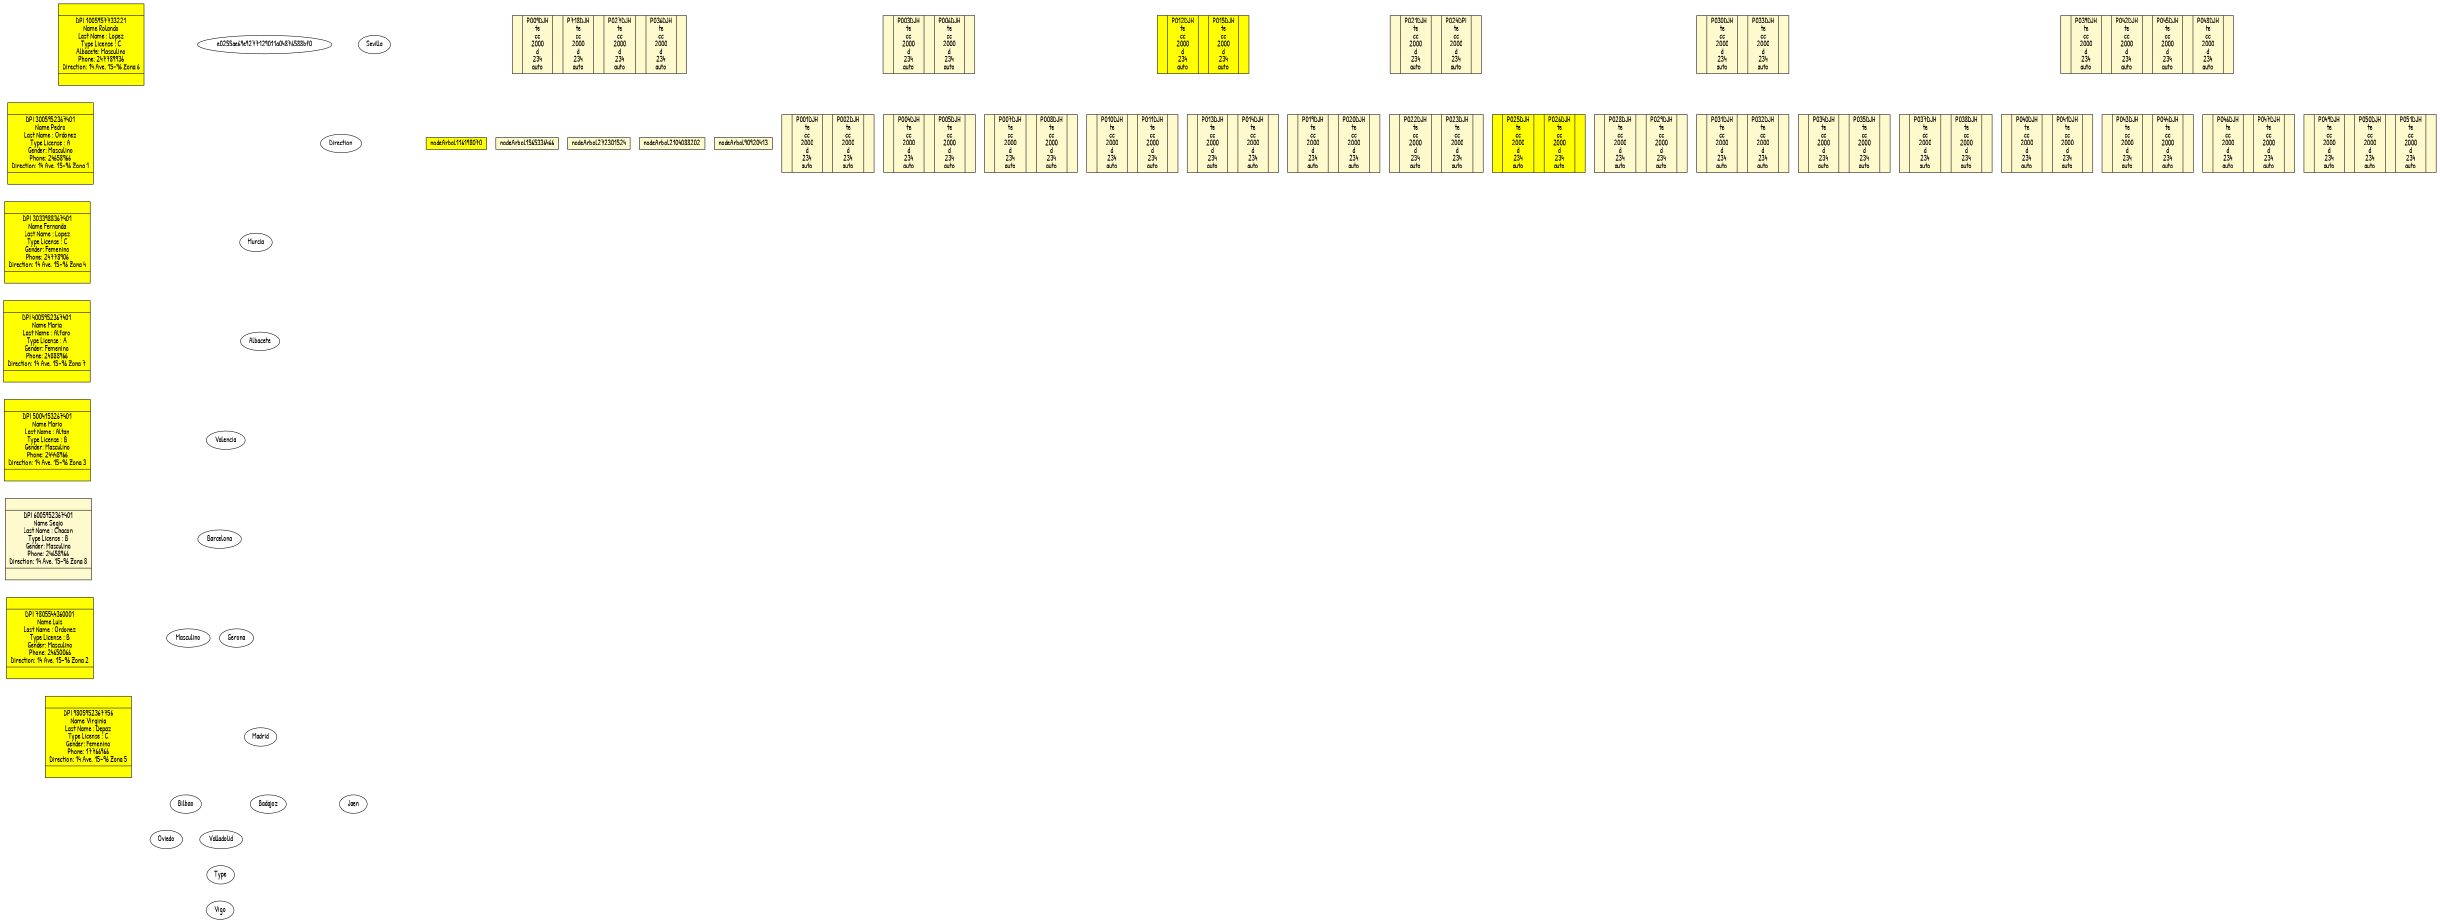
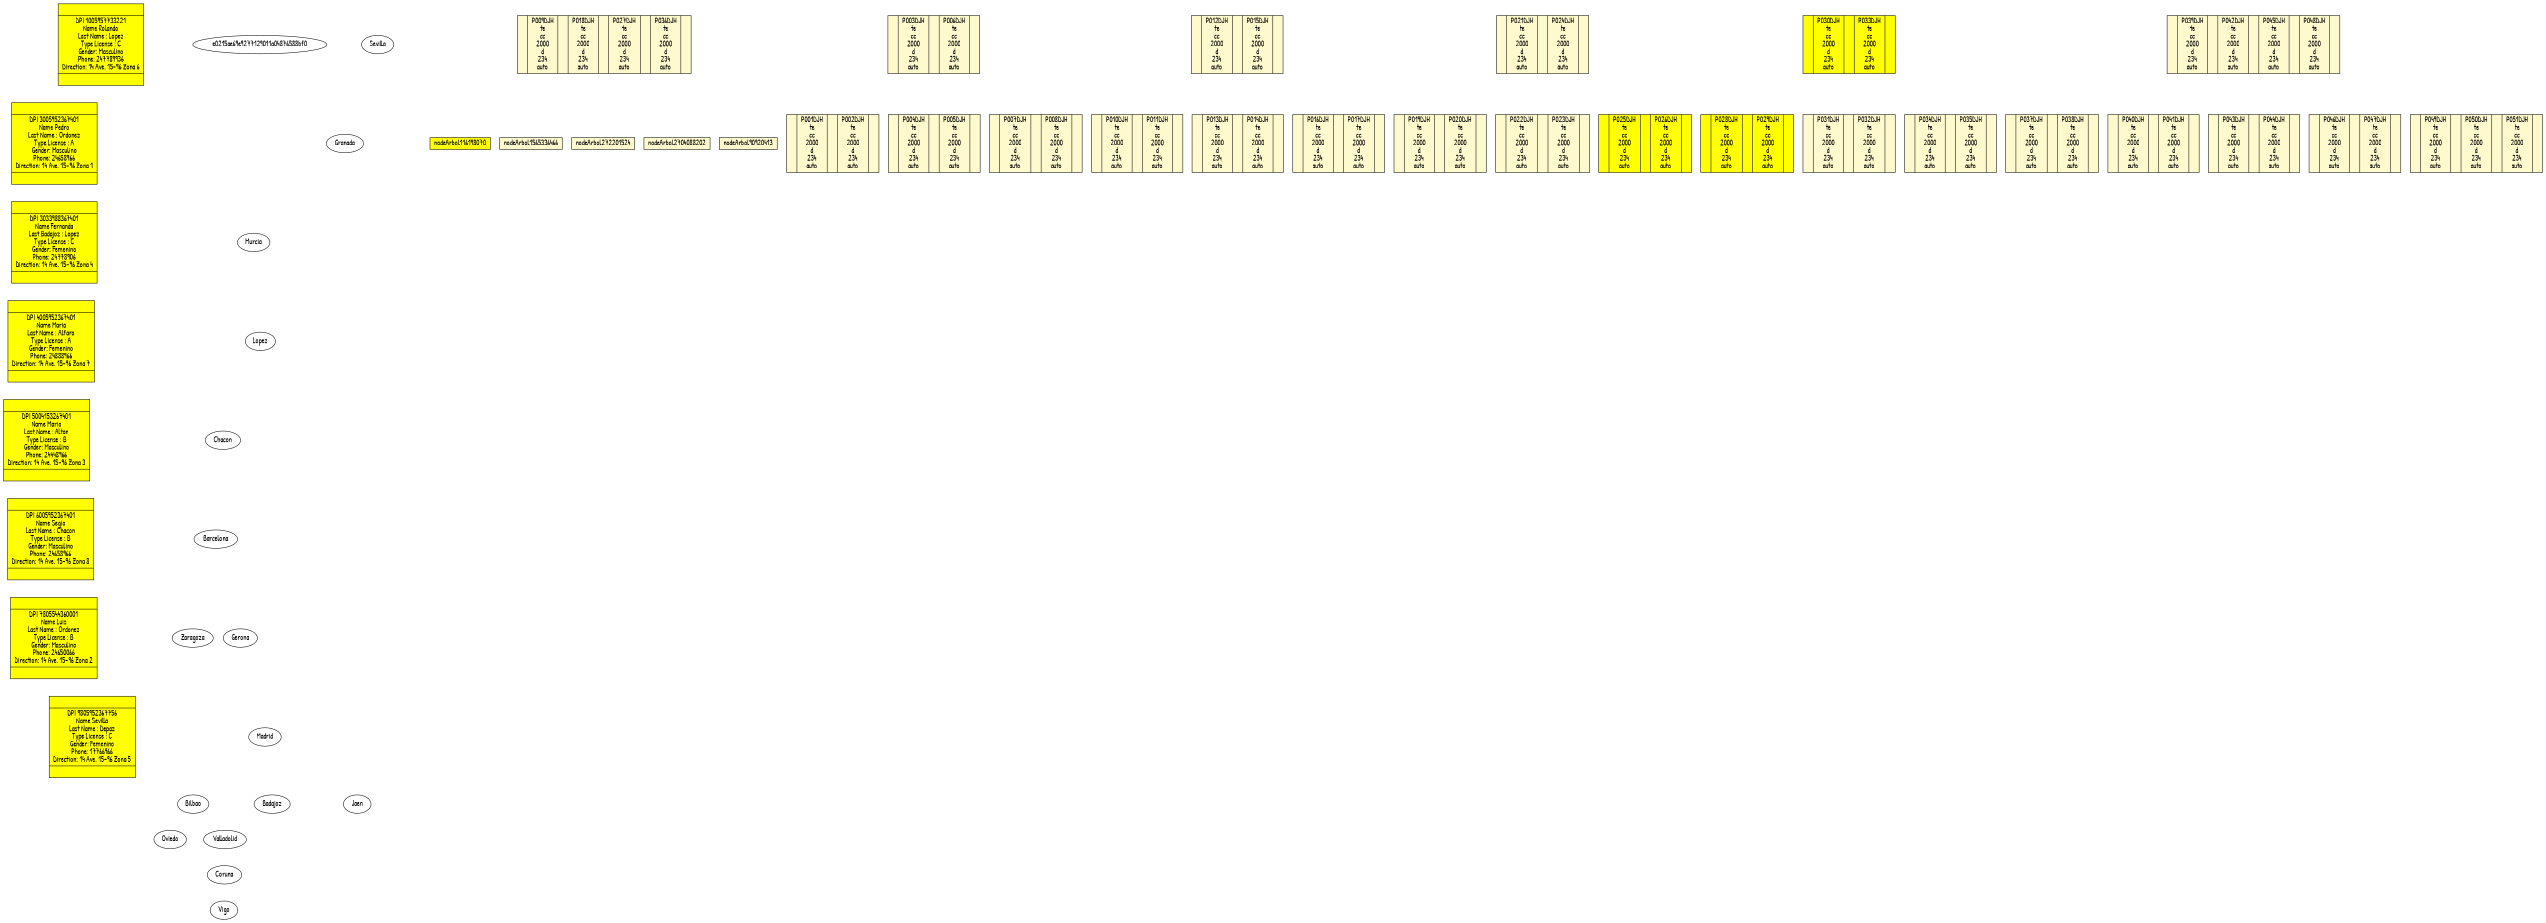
node "P009DJH": text "P718DJH" -> "P018DJH"
node "P021DJH": text "P024DPI" -> "P024DJH"
node "e0255ae69e9277129011a04876588bf0": label "e0255ae69e9277129011a04876588bf0" -> "e0215ae69e9277129011a04876588bf0"
node "P012DJH": fillcolor yellow -> lemonchiffon1
node "P030DJH": fillcolor lemonchiffon1 -> yellow
node "DPI 1005957733221": text "Albacete: Masculino" -> "Gender: Masculino"
node "Direction": label "Direction" -> "Granada"
node "nodeArbol272301524": label "nodeArbol272301524" -> "nodeArbol272201524"
node "nodeArbol2104088202": label "nodeArbol2104088202" -> "nodeArbol2704088202"
node "P016DJH": added
node "P028DJH": fillcolor lemonchiffon1 -> yellow
node "DPI 3033988367401": text "Last Name : Lopez" -> "Last Badajoz : Lopez"
node "Albacete": label "Albacete" -> "Lopez"
node "Valencia": label "Valencia" -> "Chacon"
node "DPI 6005952367401": fillcolor lemonchiffon1 -> yellow
node "Masculino": label "Masculino" -> "Zaragoza"
node "DPI 9805952367756": text "Name Virginia" -> "Name Sevilla"
node "Type": label "Type" -> "Coruna"
